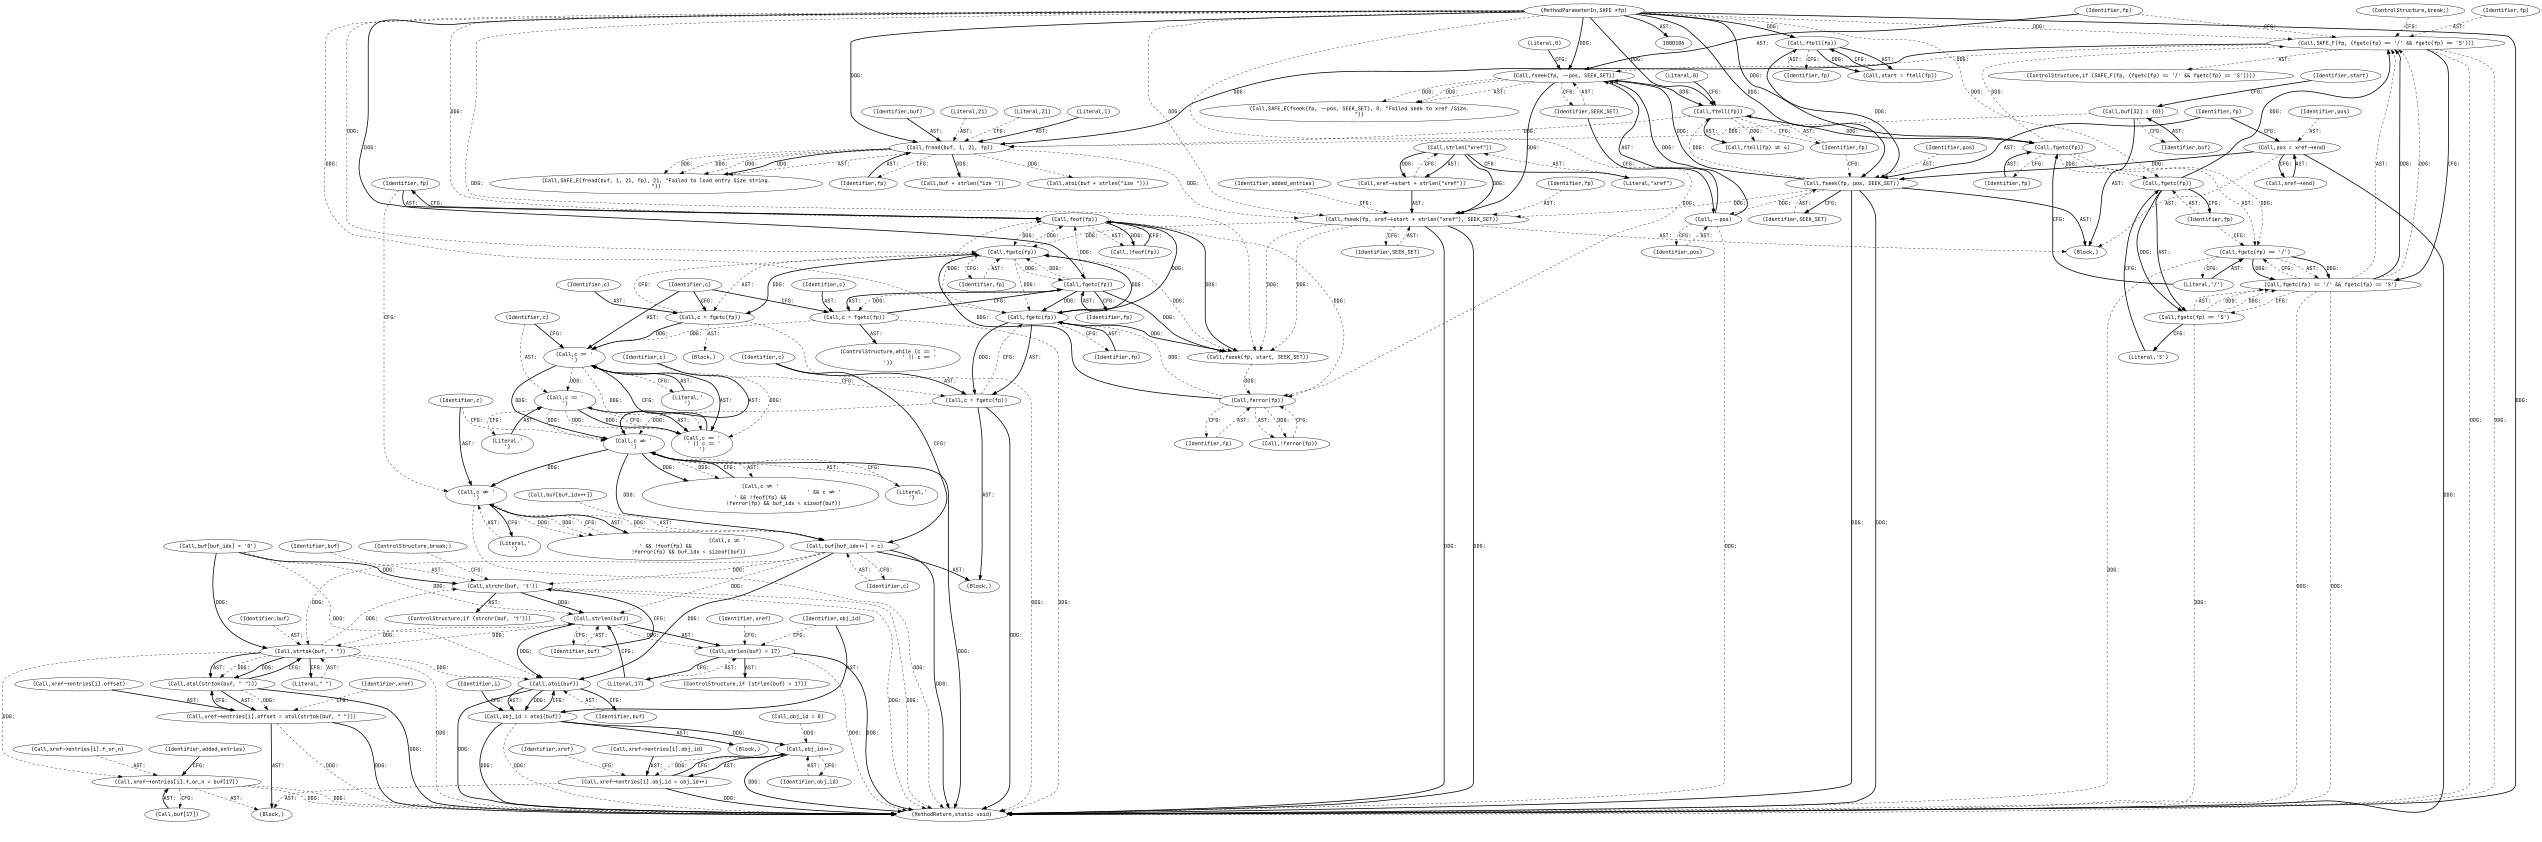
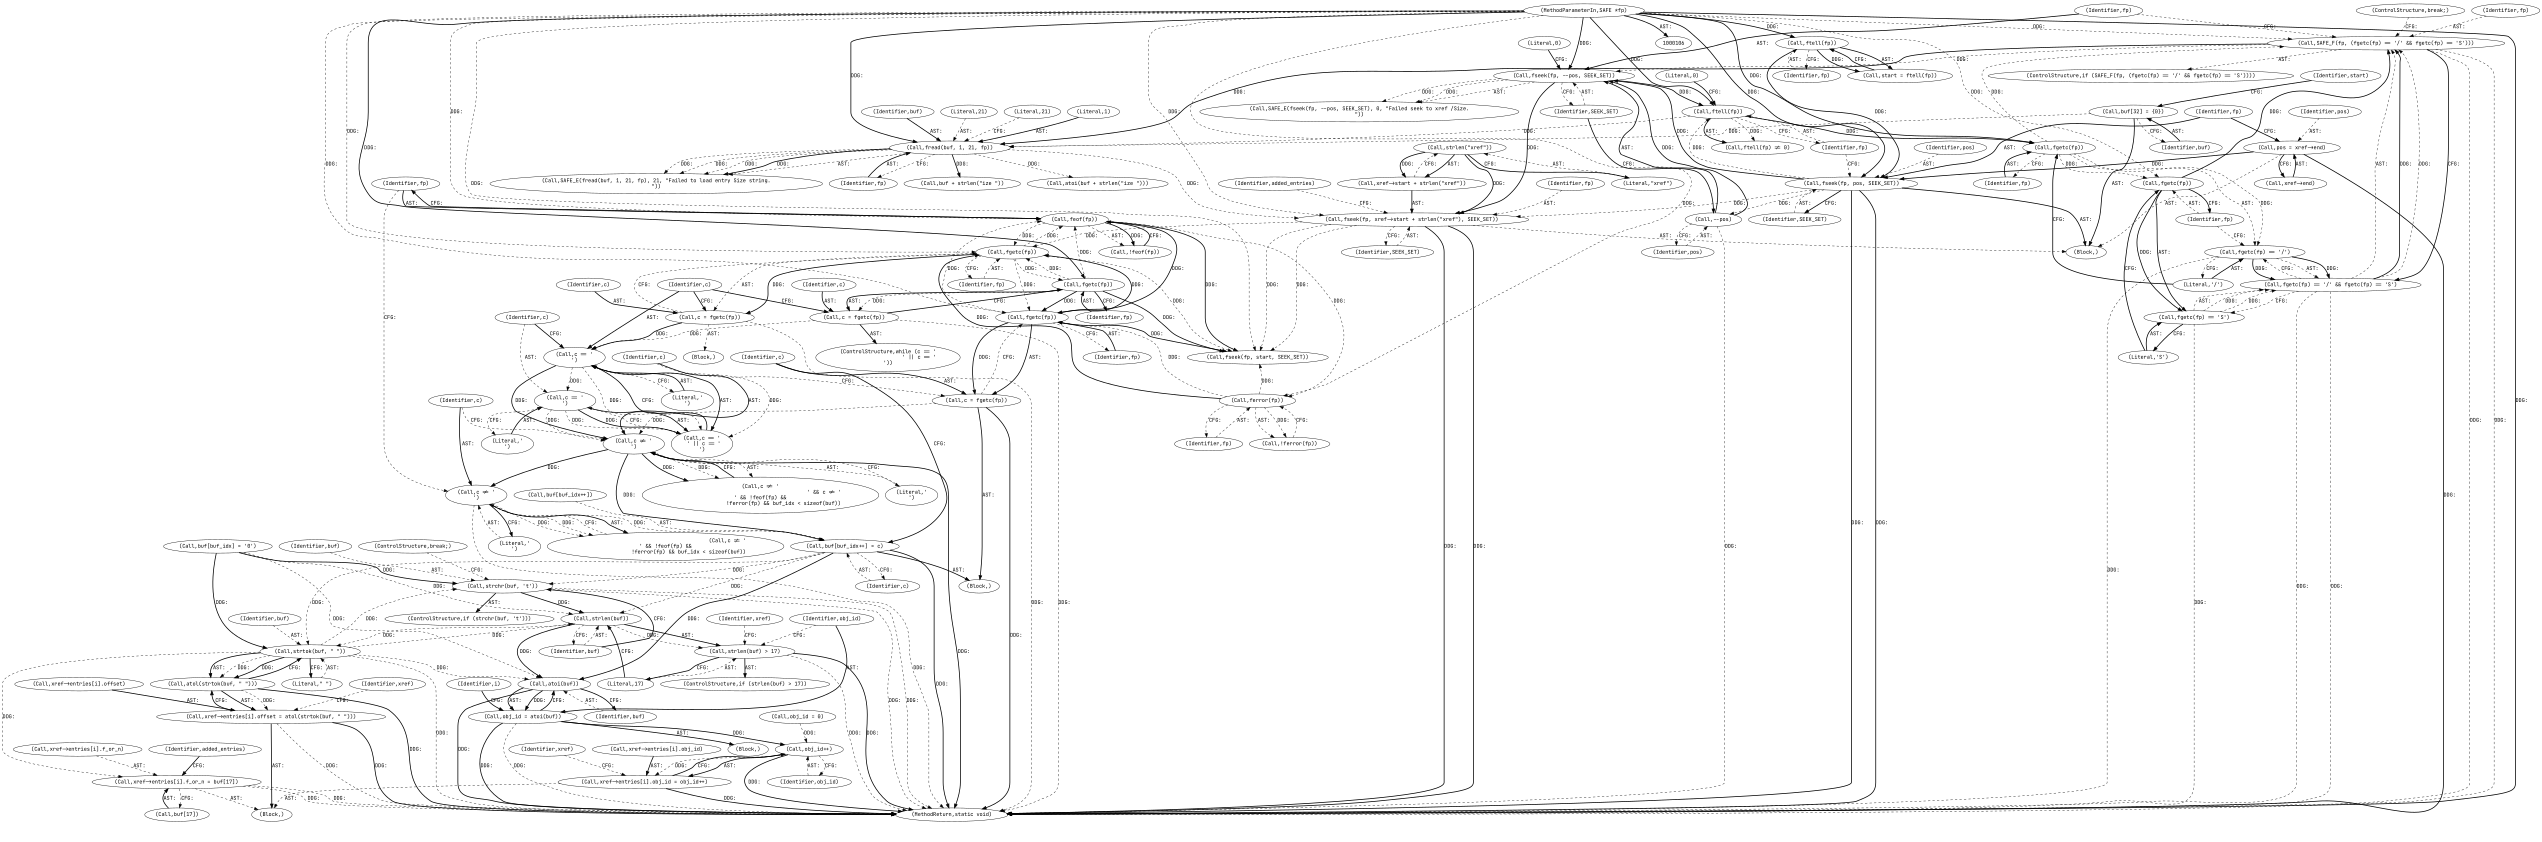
node "(Call,ftell(fp) != 4)": label "(Call,ftell(fp) != 4)" -> "(Call,ftell(fp) != 0)"
edge "(Literal,'S')" -> "(Call,fgetc(fp) == 'S')": added, label "AST:"
edge "(Call,fseek(fp, start, SEEK_SET))" -> "(Call,ferror(fp))": reversed
